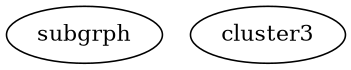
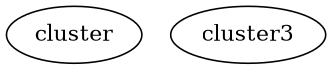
node "subgrph": label "subgrph" -> "cluster"
